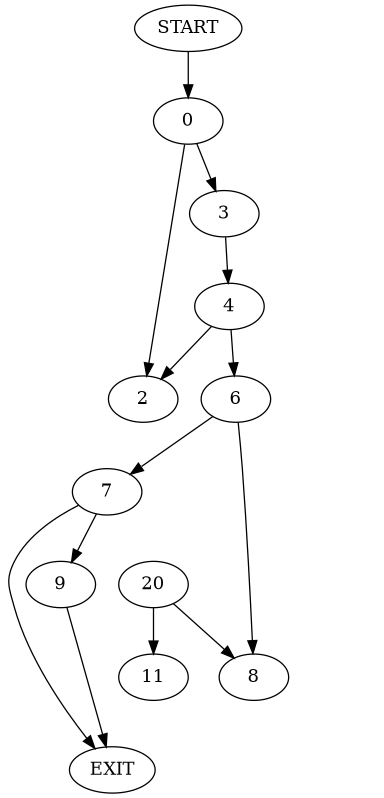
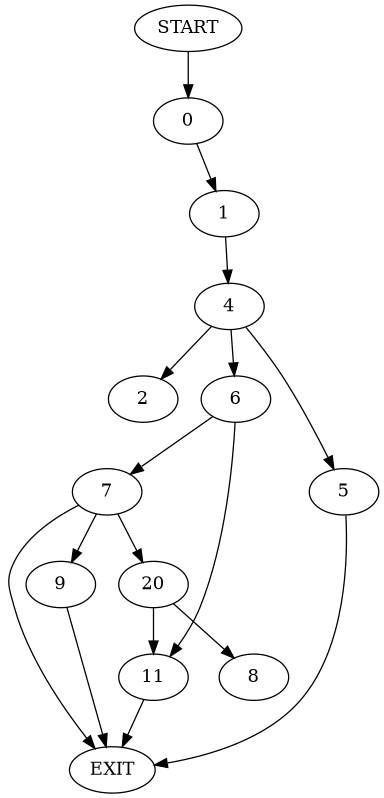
node "3": label "3" -> "1"
edge "0" -> "2": removed
node "5": added
edge "6" -> "8": now "6" -> "11"
edge "7" -> "20": added
edge "11" -> "EXIT": added
